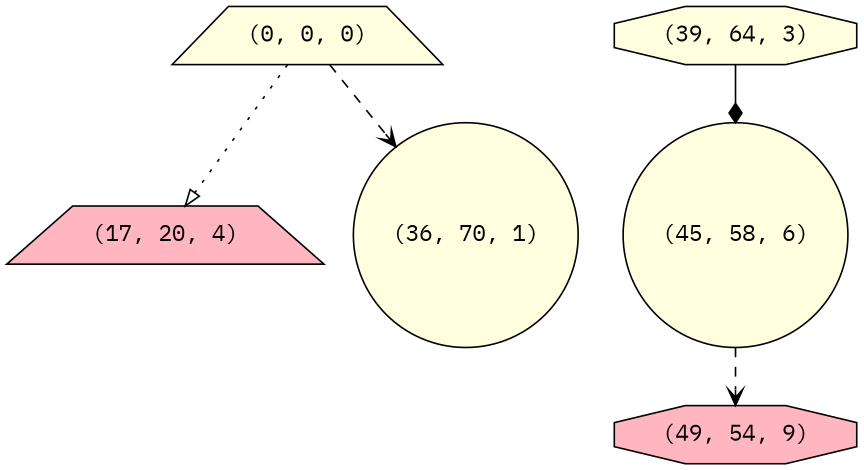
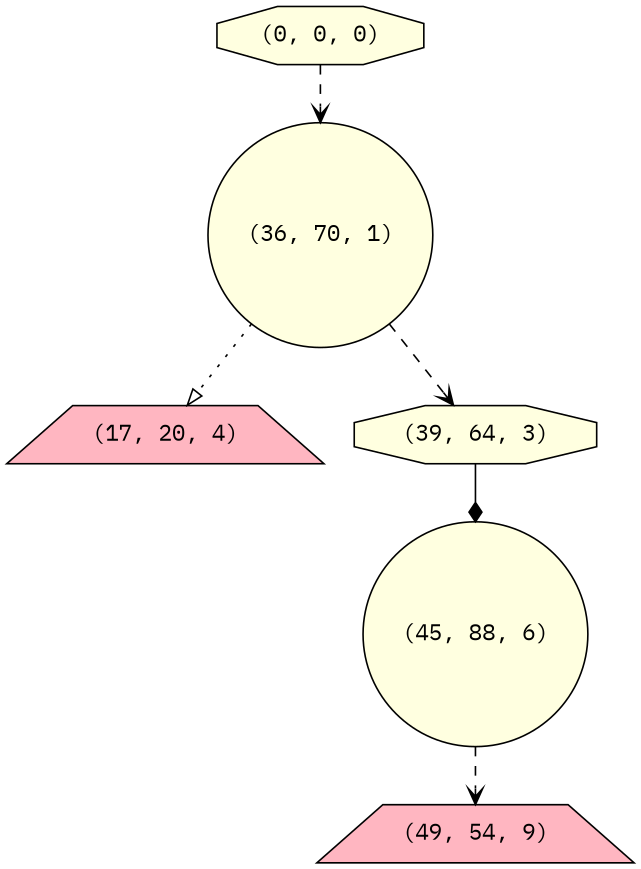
node "(0, 0, 0)": shape trapezium -> octagon
edge "(0, 0, 0)" -> "(17, 20, 4)": now "(36, 70, 1)" -> "(17, 20, 4)"
node "(45, 58, 6)": label "(45, 58, 6)" -> "(45, 88, 6)"
edge "(36, 70, 1)" -> "(39, 64, 3)": added
node "(49, 54, 9)": shape octagon -> trapezium
